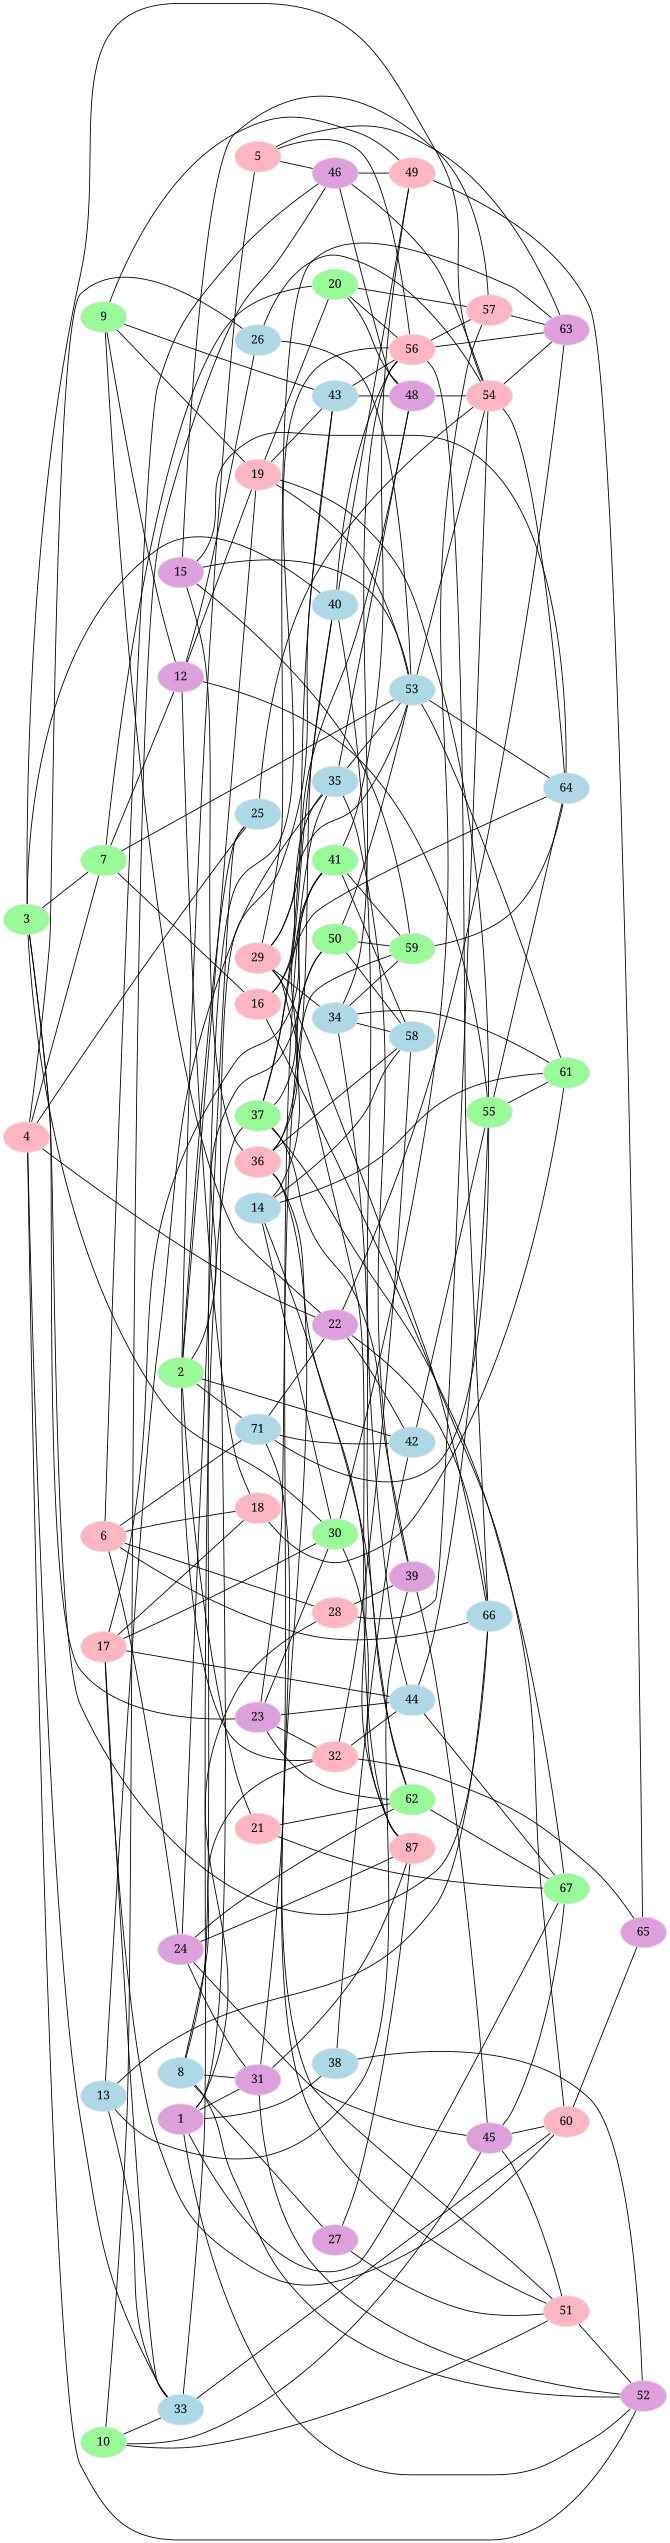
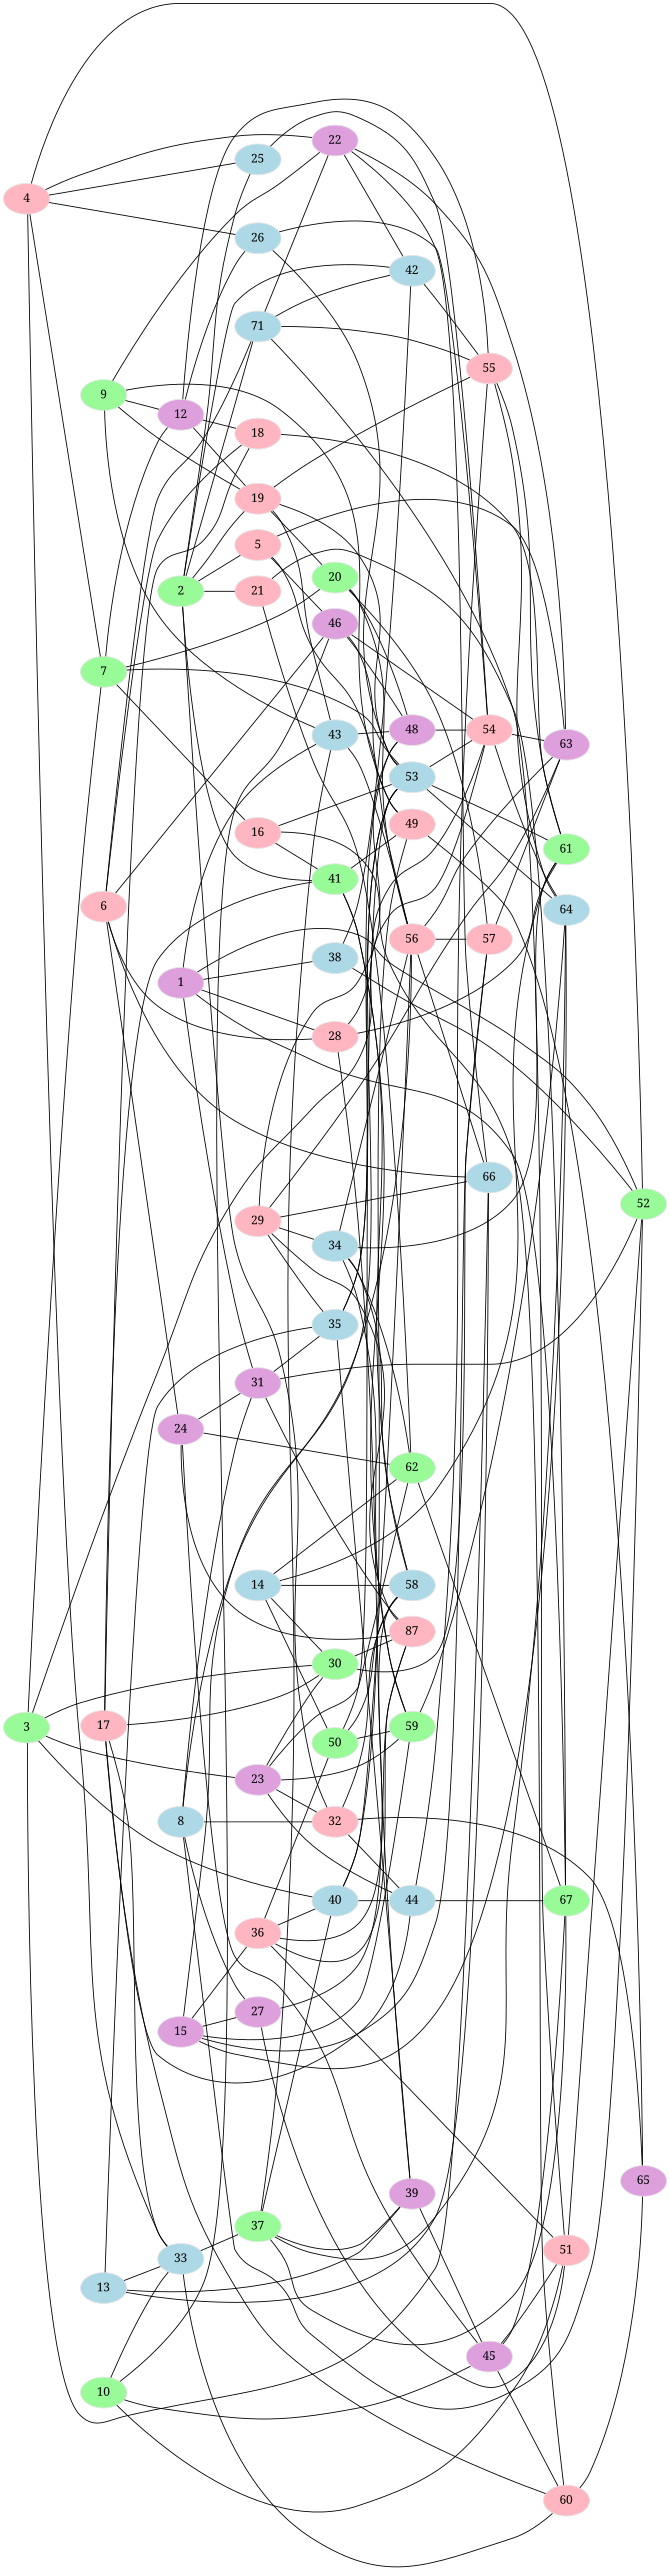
edge "61" -- "28": added
node "55": fillcolor palegreen -> lightpink
edge "25" -- "24": removed
edge "27" -- "15": added
node "52": fillcolor plum -> palegreen
